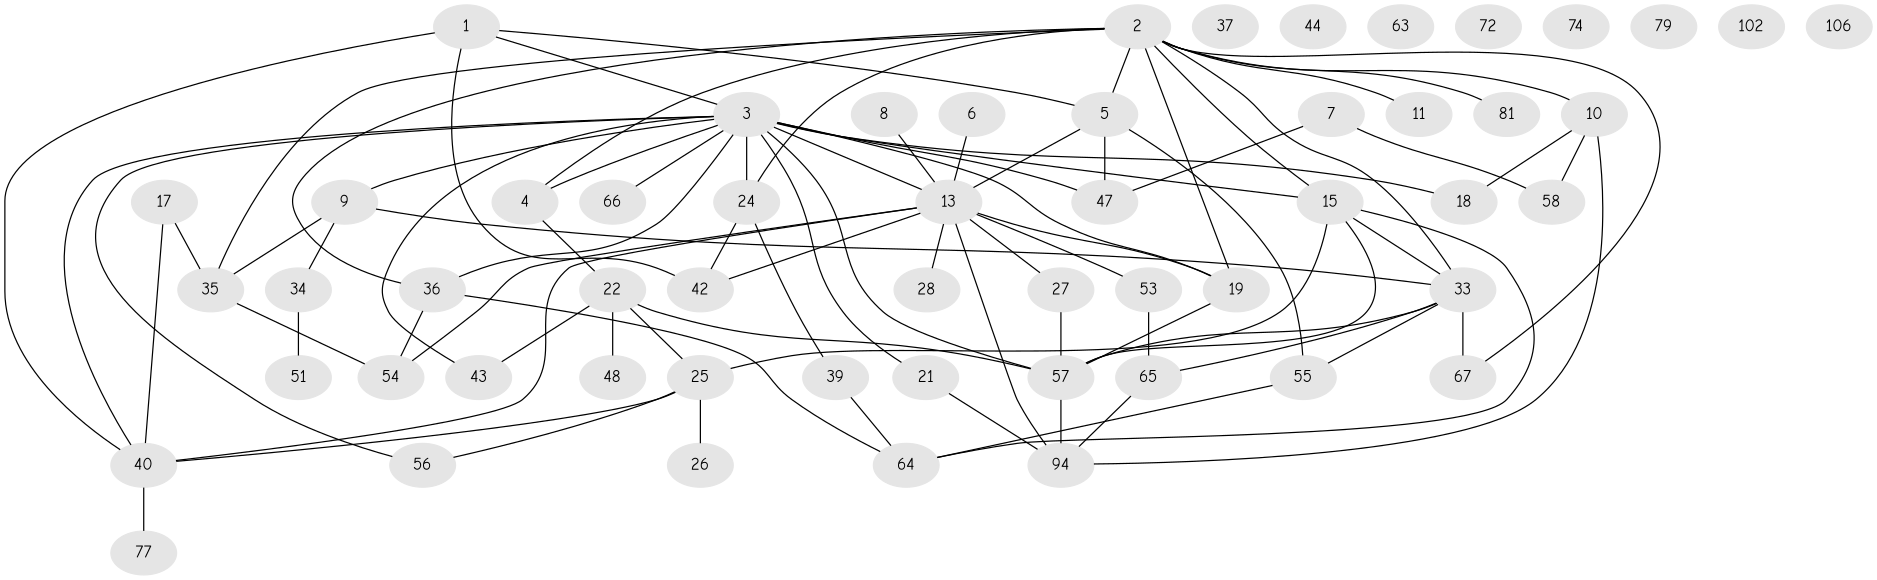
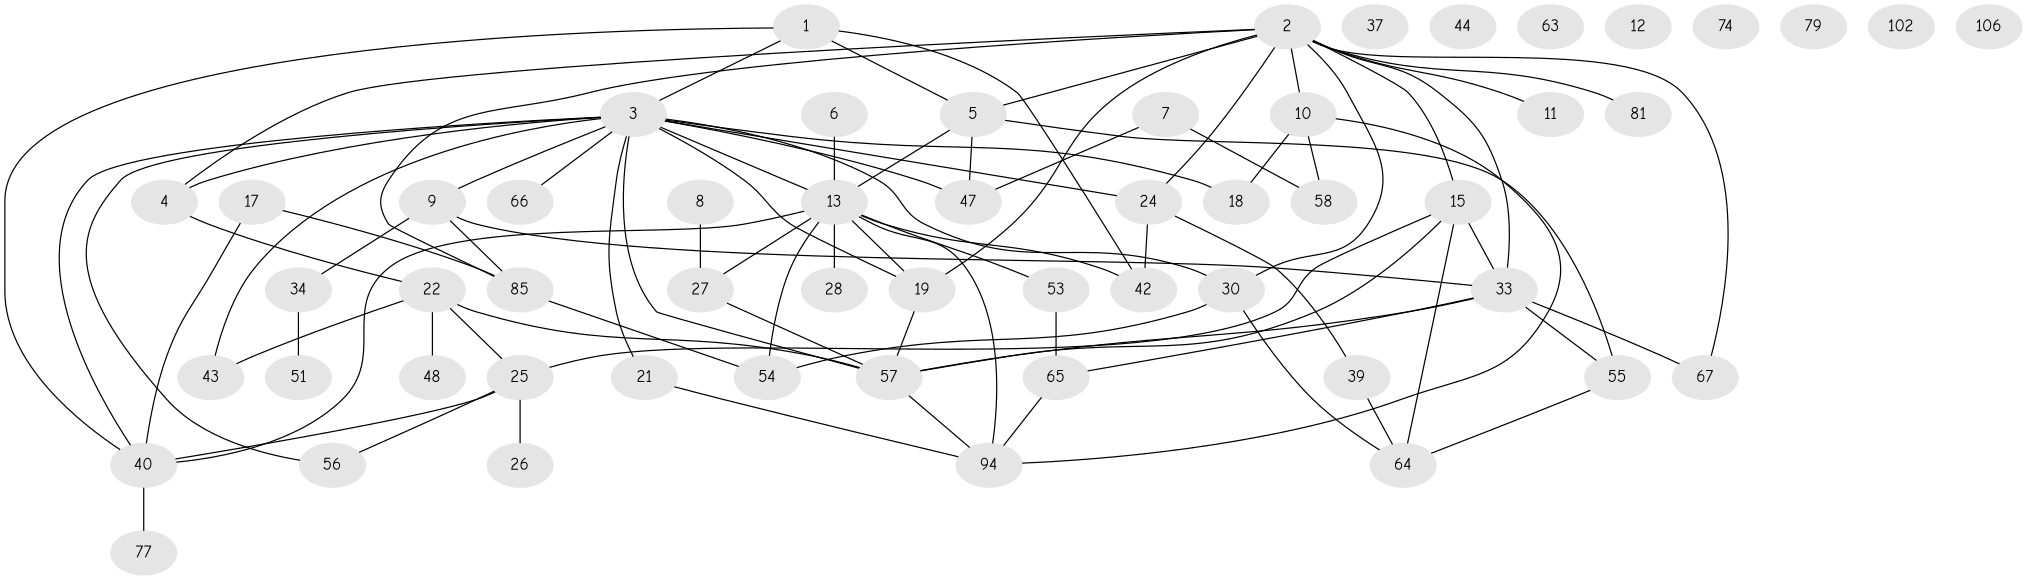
node "72": label "72" -> "12"
edge "3" -- "15": removed
edge "8" -- "13": now "8" -- "27"
node "35": label "35" -> "85"
node "36": label "36" -> "30"
